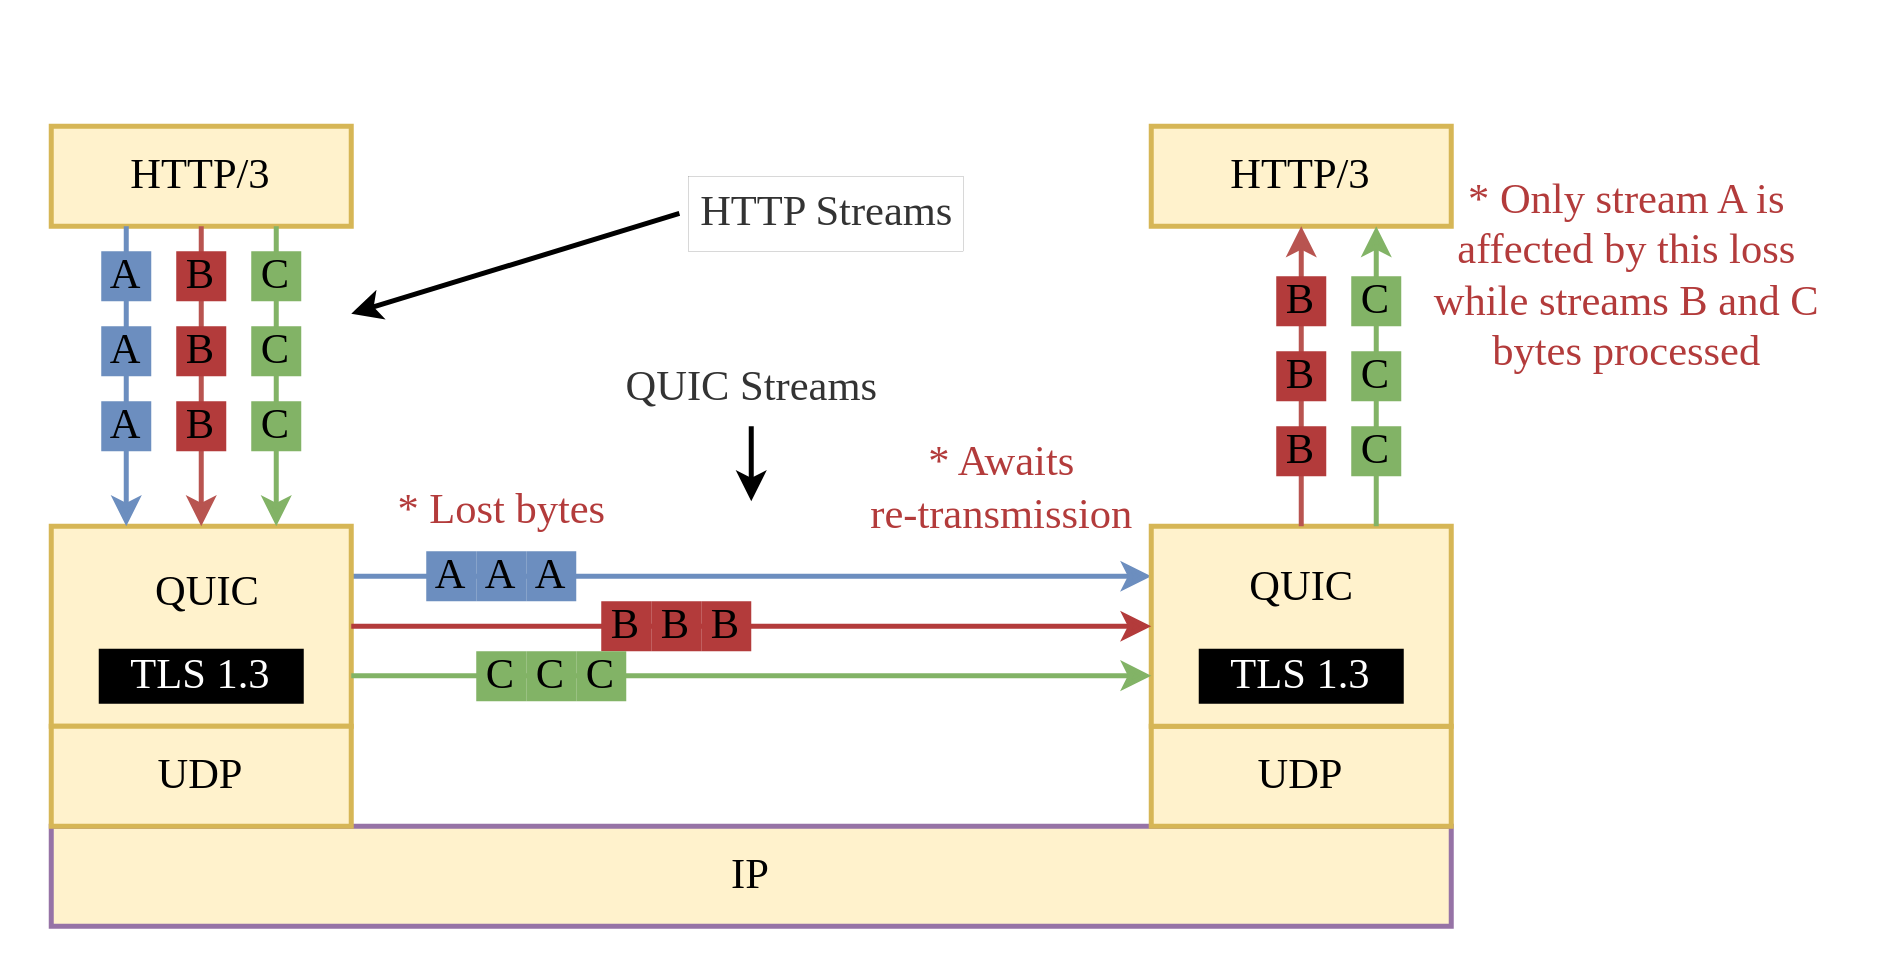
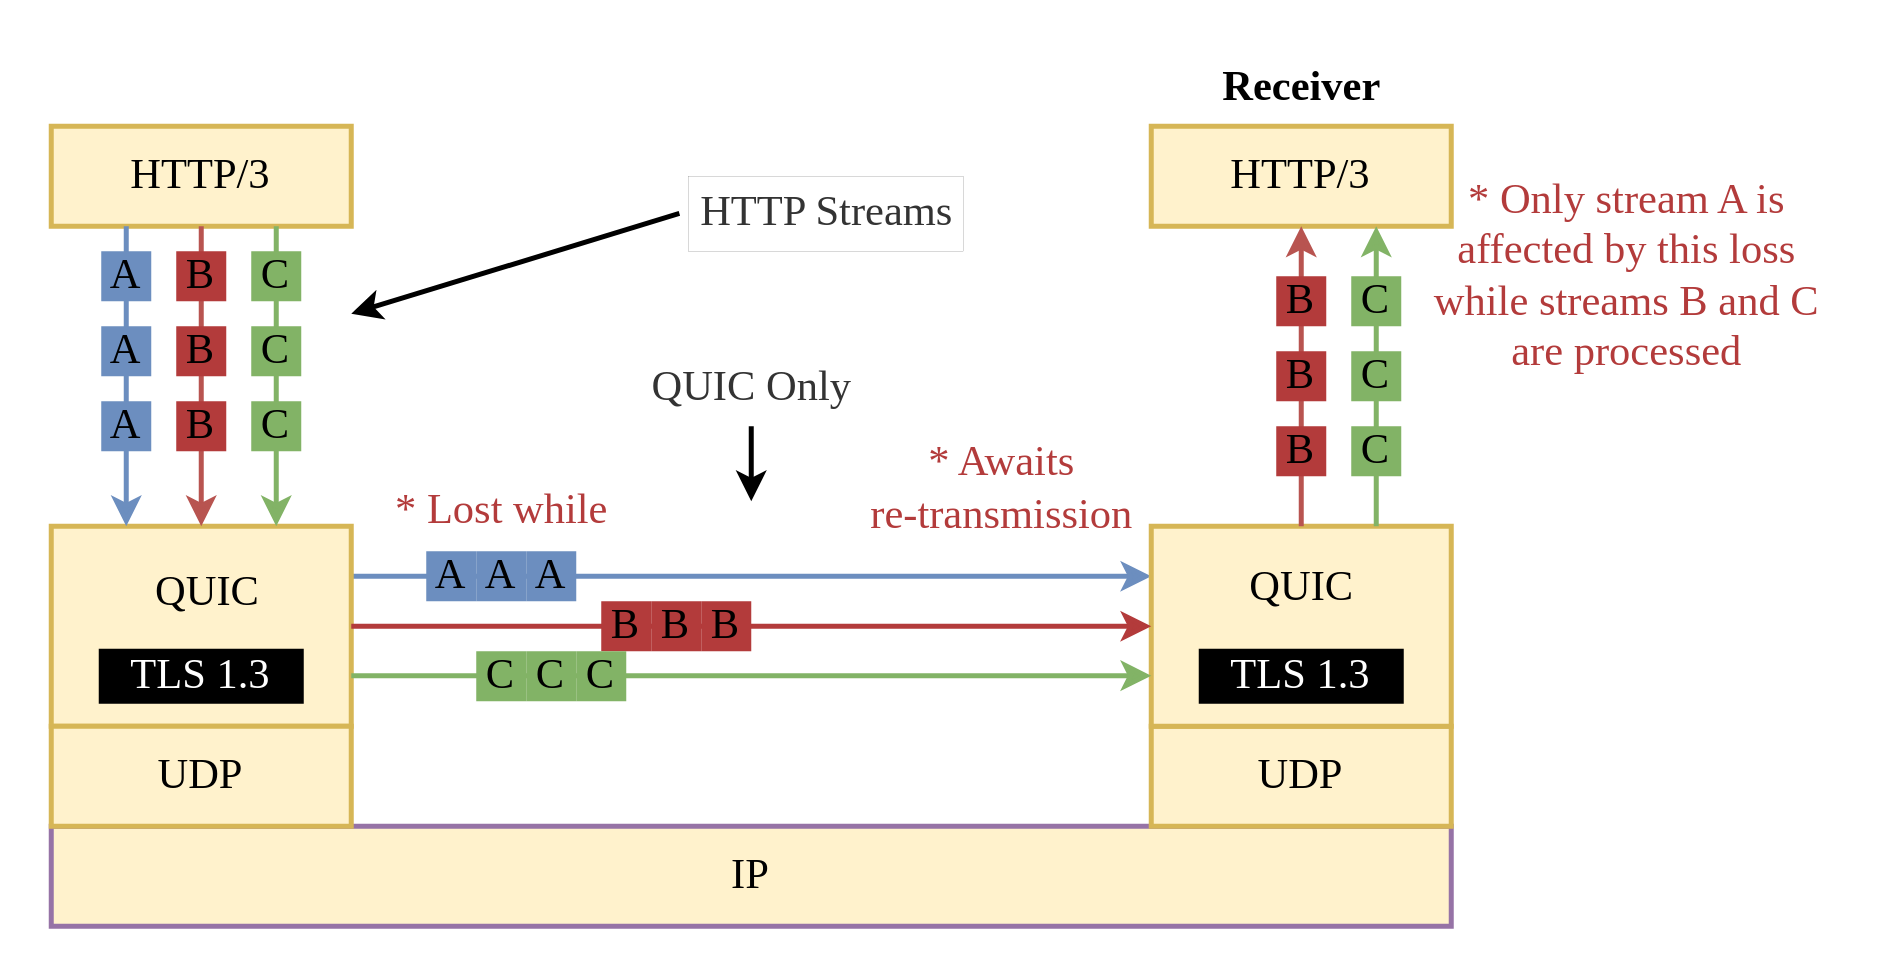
node "Receiver": added
node "* Only stream A is affected by this loss while streams B and C bytes processed": label "* Only stream A is affected by this loss while streams B and C bytes processed" -> "* Only stream A is affected by this loss while streams B and C are processed"
node "QUIC Streams": label "QUIC Streams" -> "QUIC Only"
node "* Lost bytes": label "* Lost bytes" -> "* Lost while"
